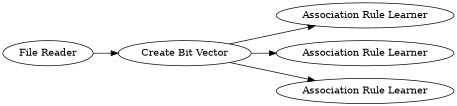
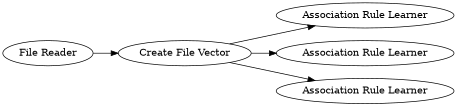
node "Create Bit Vector": label "Create Bit Vector" -> "Create File Vector"
